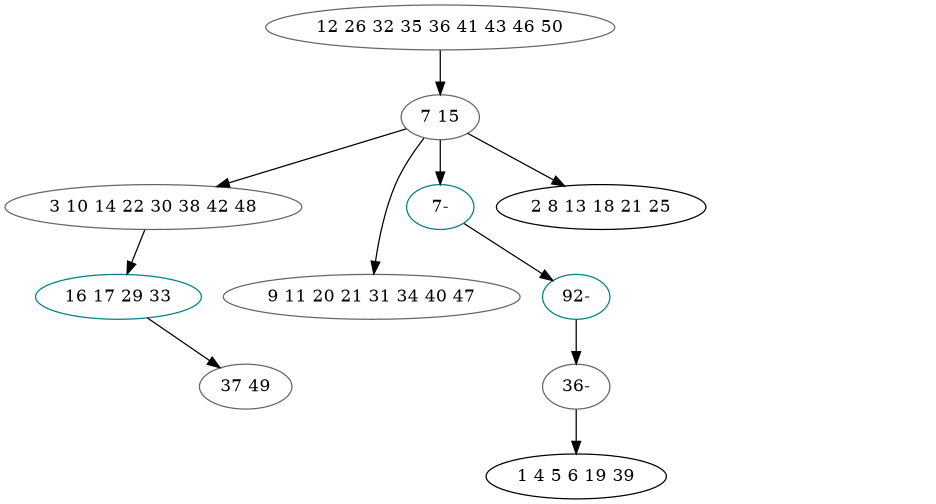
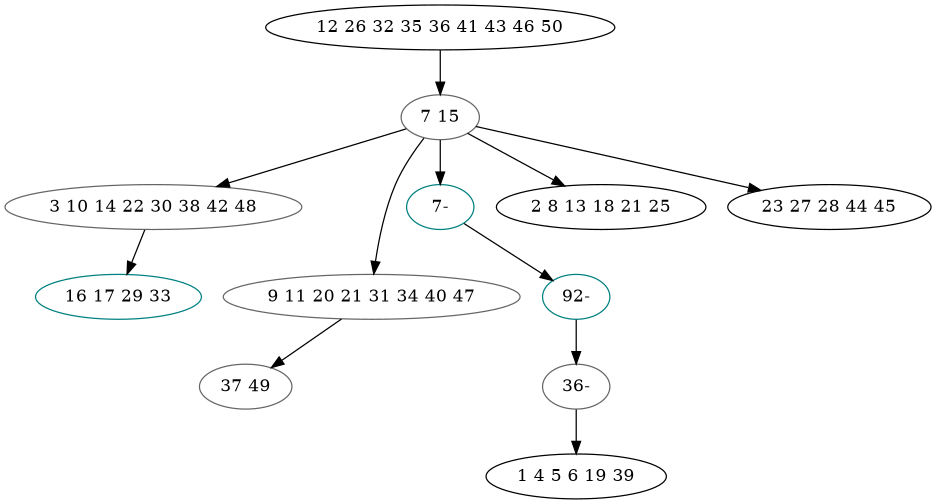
node "12 26 32 35 36 41 43 46 50": color gray40 -> black
node "23 27 28 44 45": added
edge "16 17 29 33" -> "37 49": now "9 11 20 21 31 34 40 47" -> "37 49"
